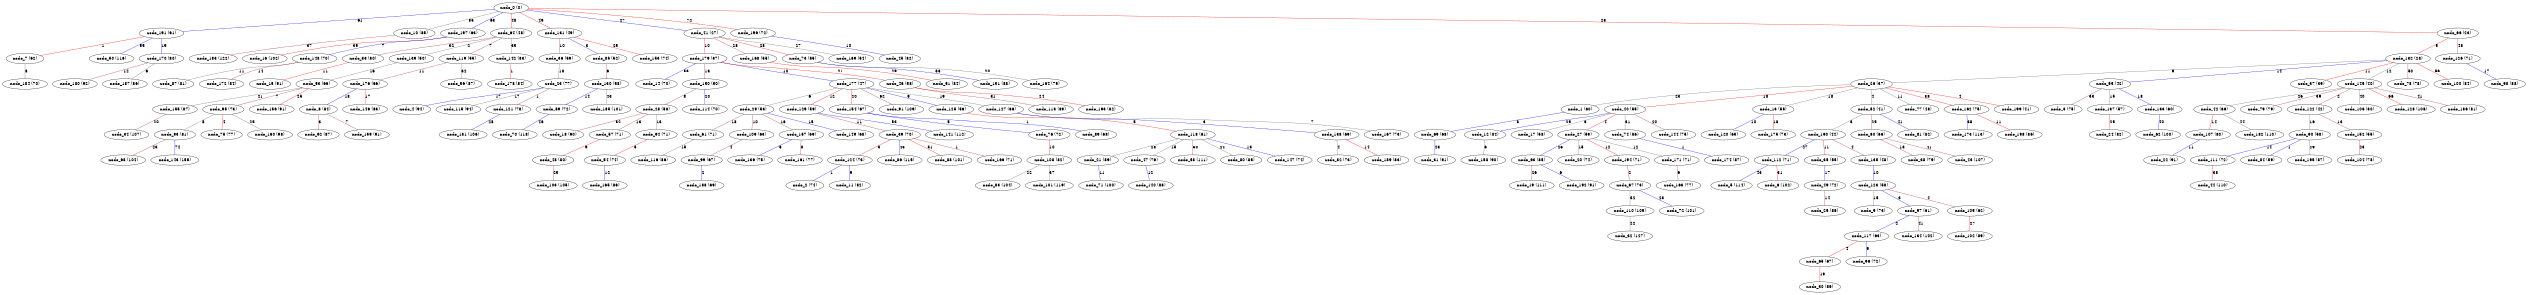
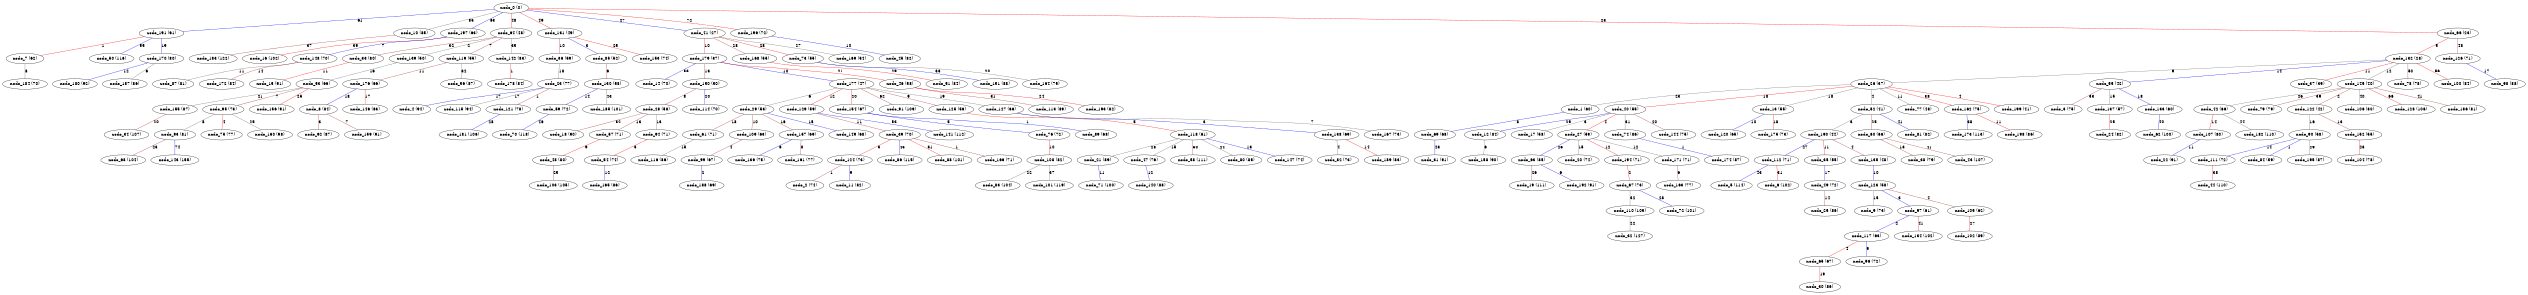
edge "nodo_170 (80)" -- "nodo_180 (92)": color brown -> blue
edge "nodo_177 (47)" -- "nodo_125 (56)": color blue -> brown
edge "nodo_124 (73)" -- "nodo_2 (74)": color blue -> brown
